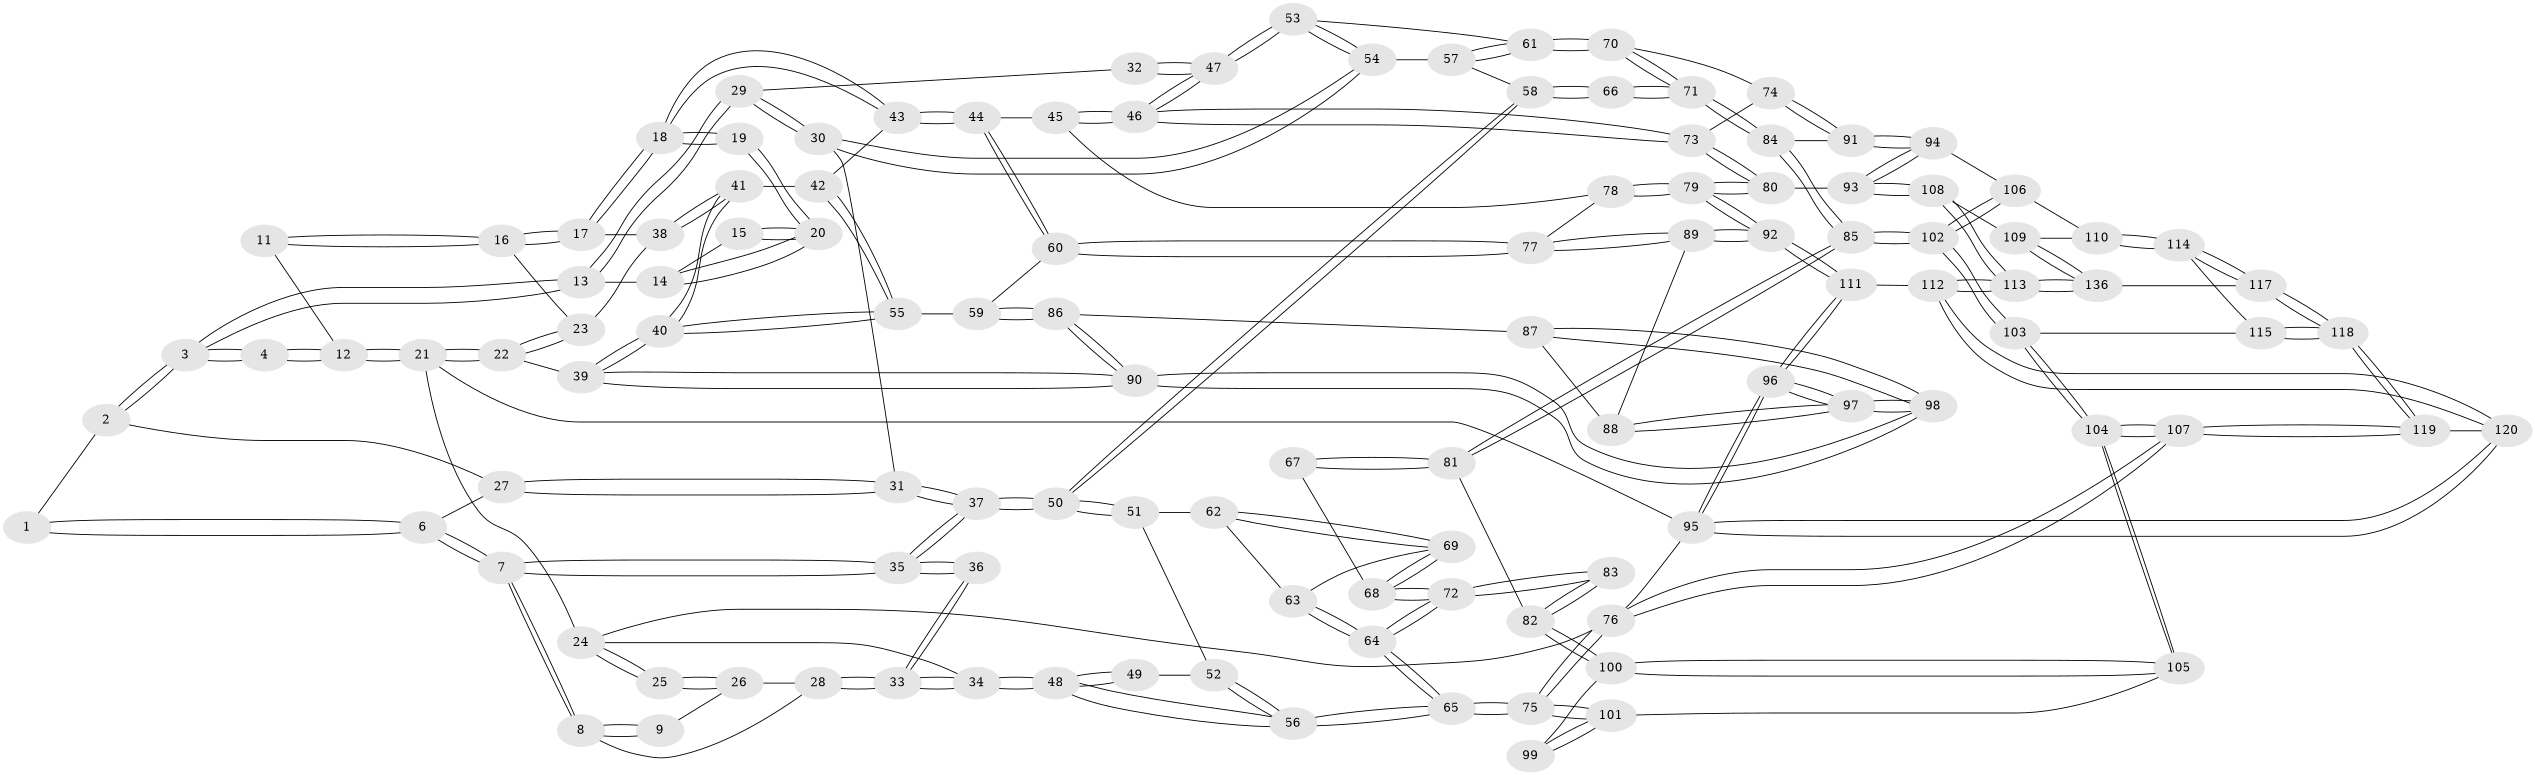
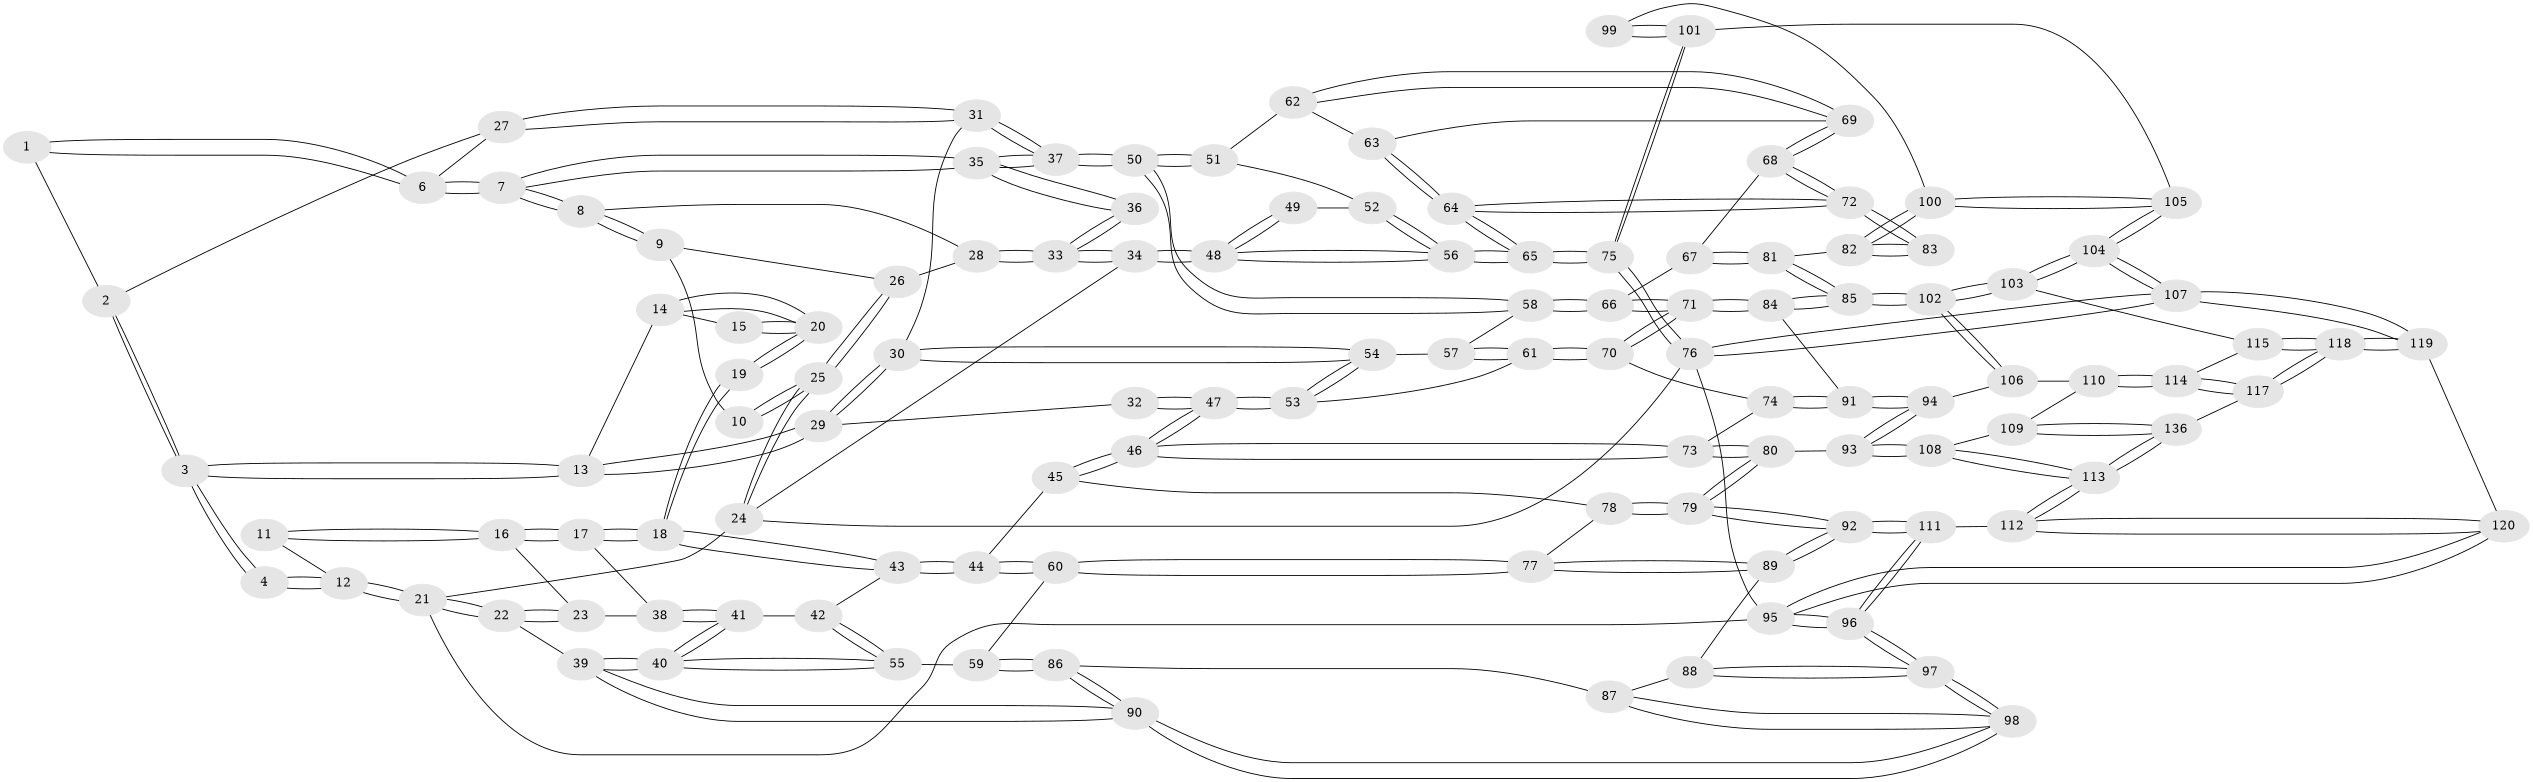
edge "67" -- "66": added
node "10": added
